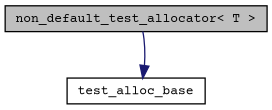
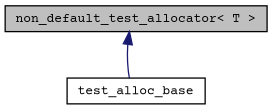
edge "non_default_test_allocator< T >" -> "test_alloc_base": reversed
